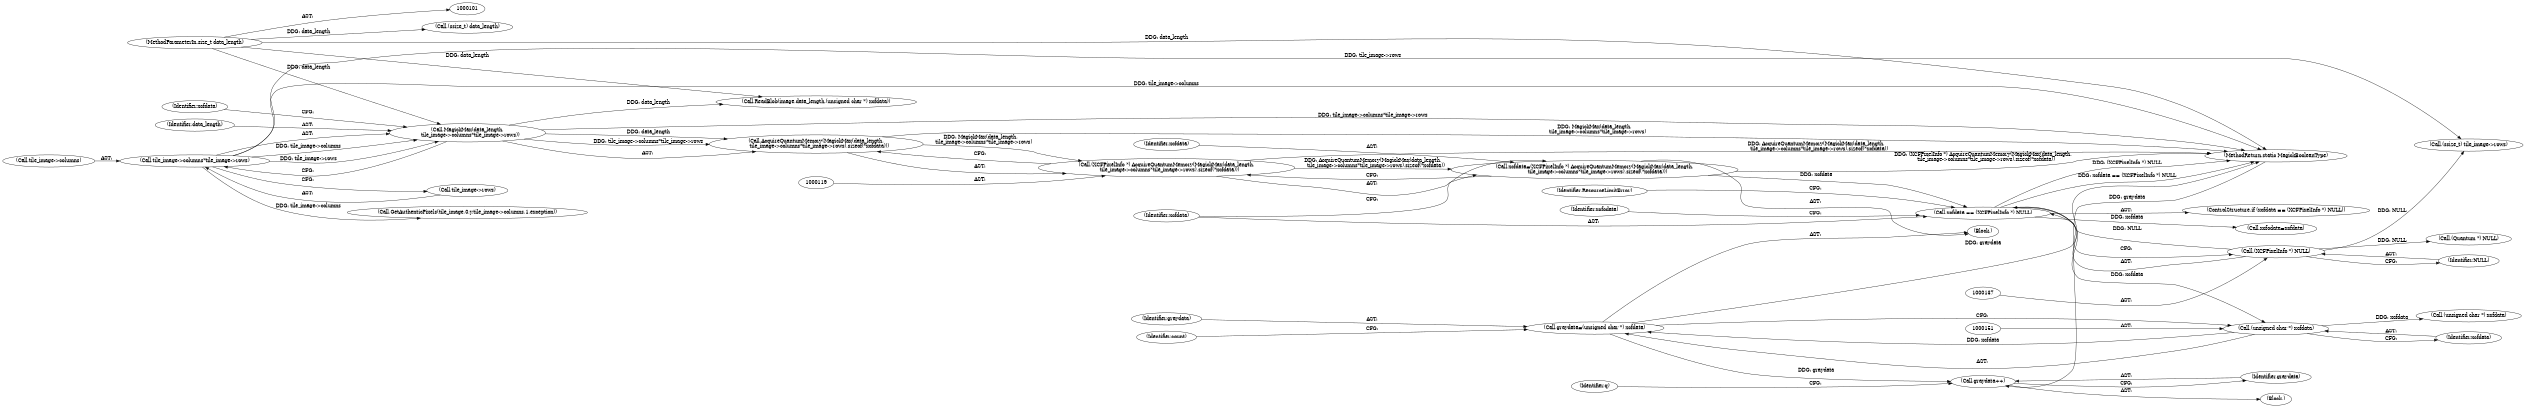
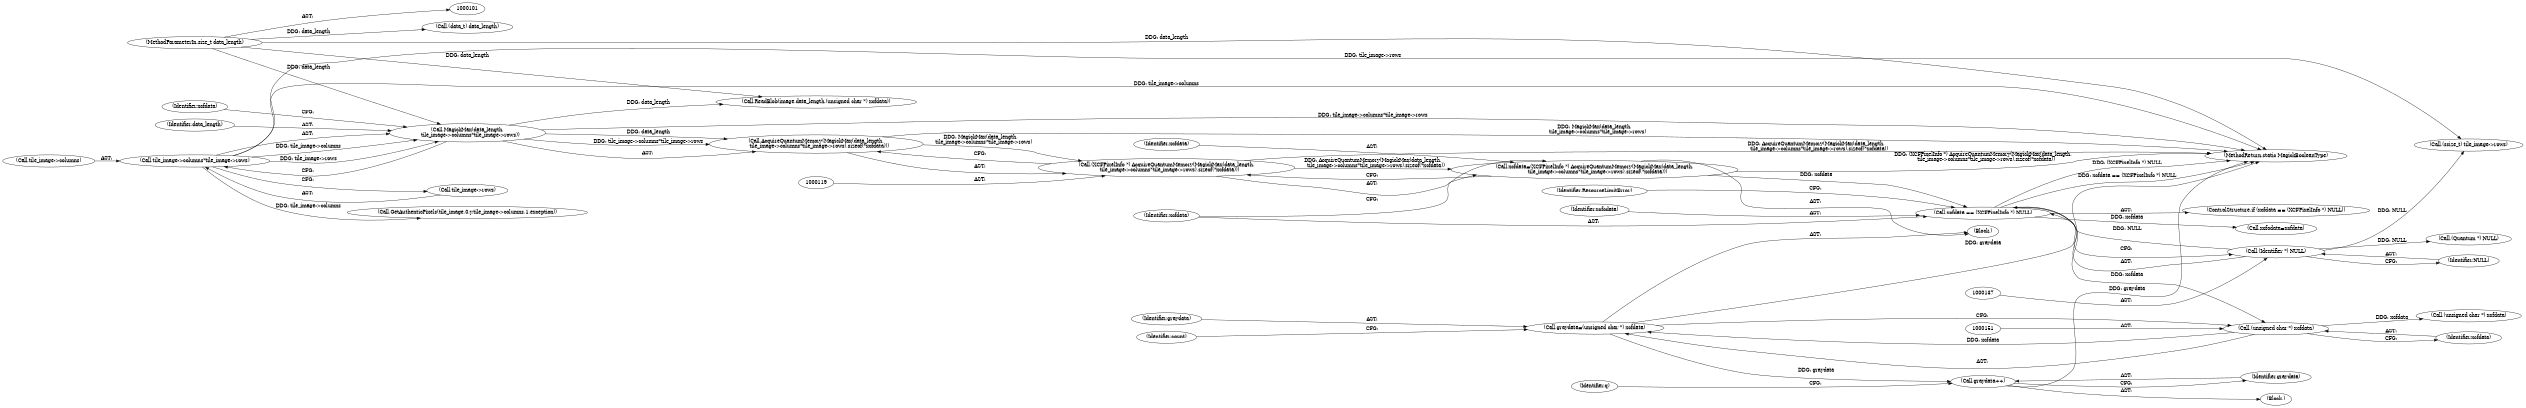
node "(Call,(ssize_t) data_length)": label "(Call,(ssize_t) data_length)" -> "(Call,(data_t) data_length)"
edge "(MethodReturn,static MagickBooleanType)" -> "(Call,graydata++)": reversed
edge "(Identifier,xcfodata)" -> "(Call,xcfdata == (XCFPixelInfo *) NULL)": label "CFG: " -> "AST: "
node "(Call,(XCFPixelInfo *) NULL)": label "(Call,(XCFPixelInfo *) NULL)" -> "(Call,(Identifier *) NULL)"
